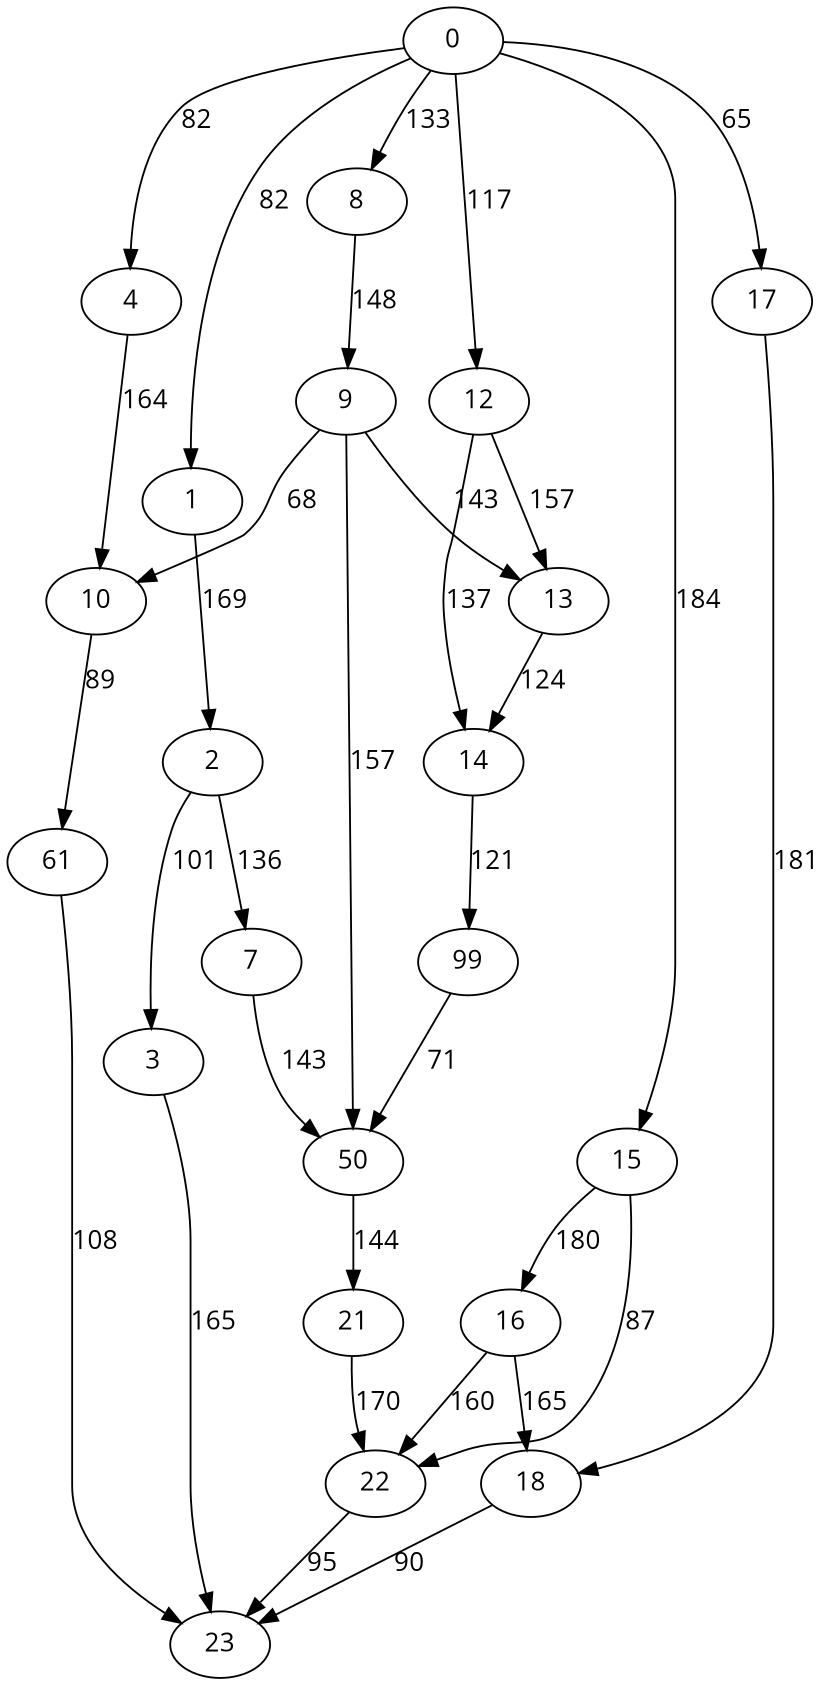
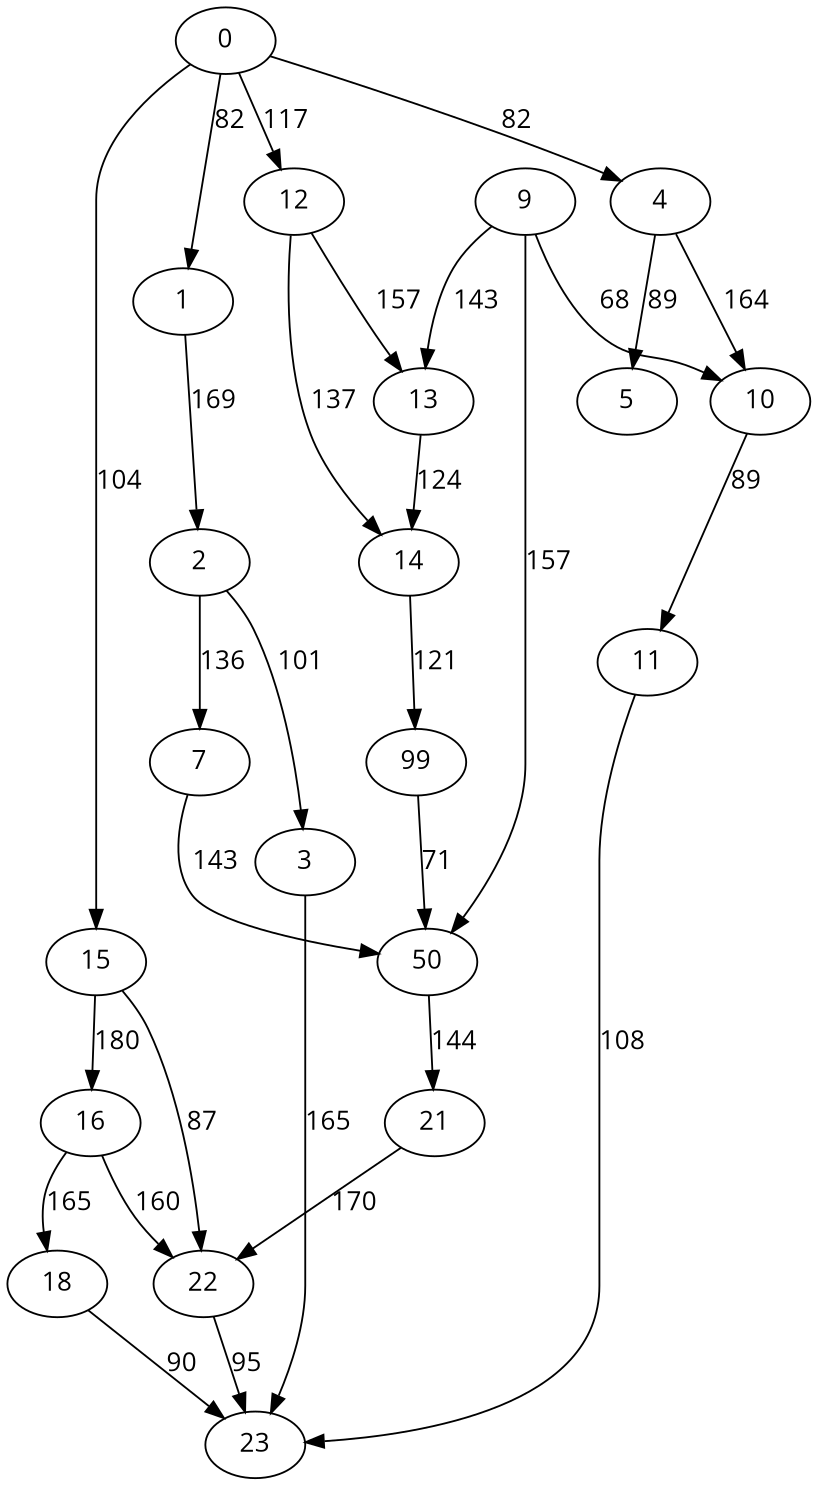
node "8": removed
node "17": removed
node "5": added
edge "0" -> "15": label "184" -> "104"
node "61": label "61" -> "11"
